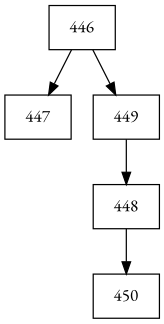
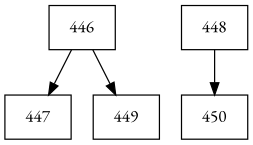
edge "449" -> "448": removed
